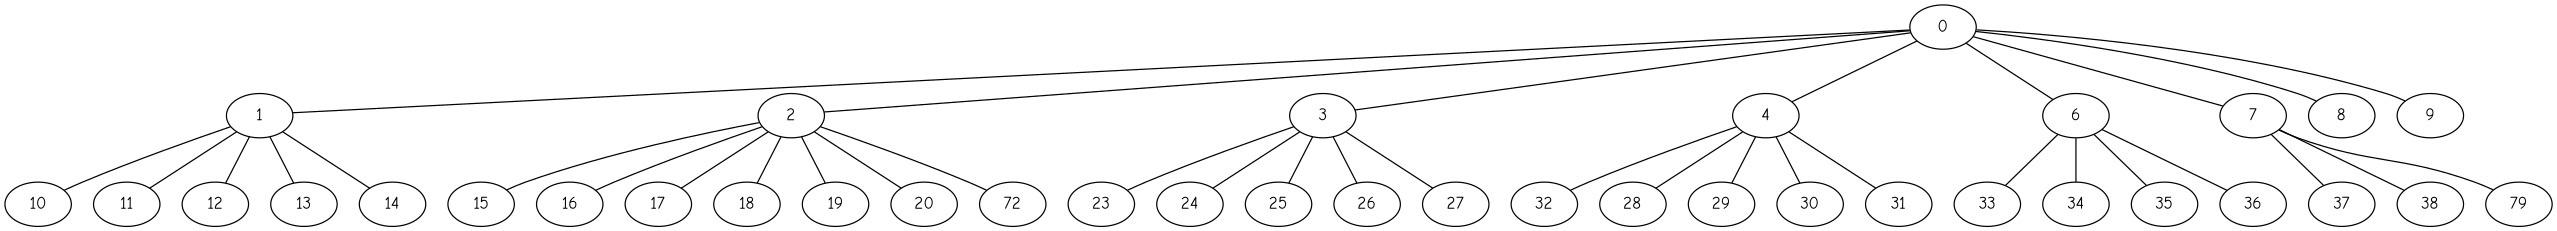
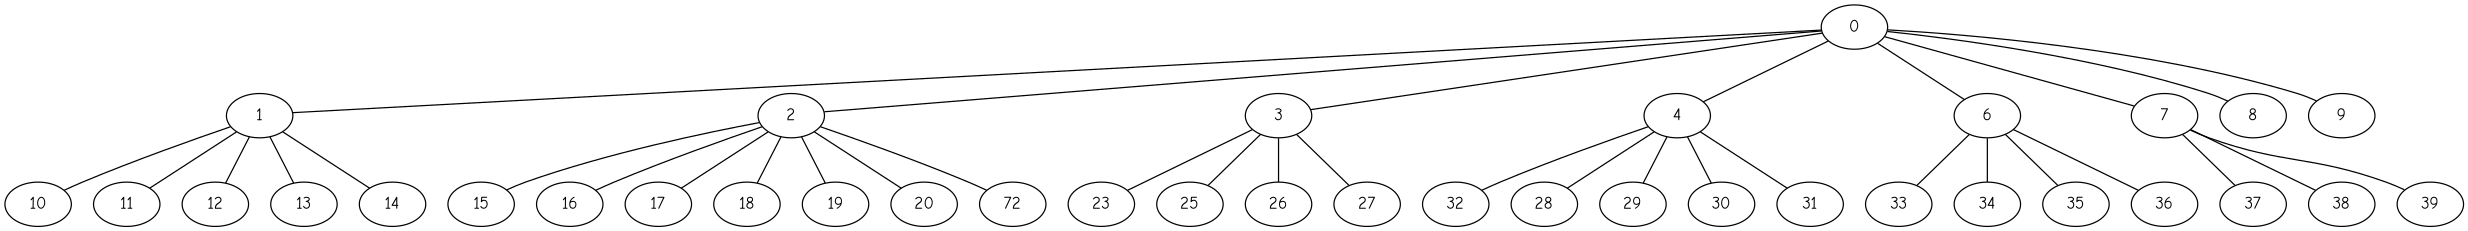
node "24": removed
node "79": label "79" -> "39"
